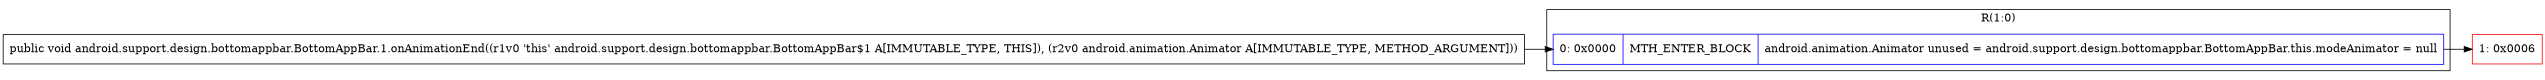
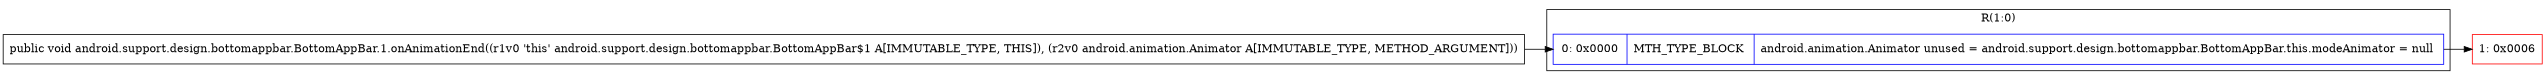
node "0: 0x0000": text "MTH_ENTER_BLOCK" -> "MTH_TYPE_BLOCK"
